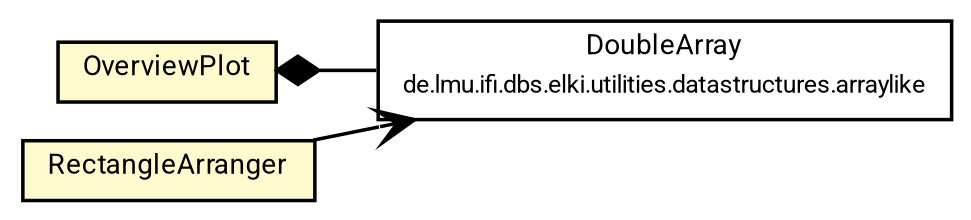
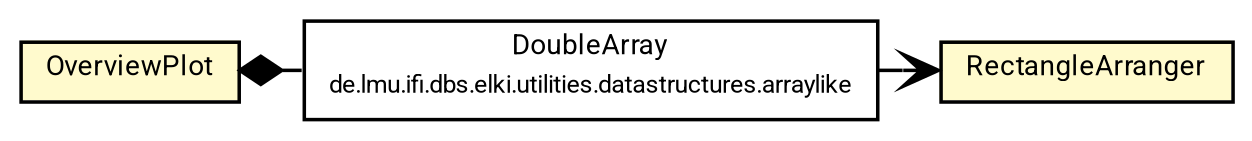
edge "RectangleArranger" -> "DoubleArray": reversed
